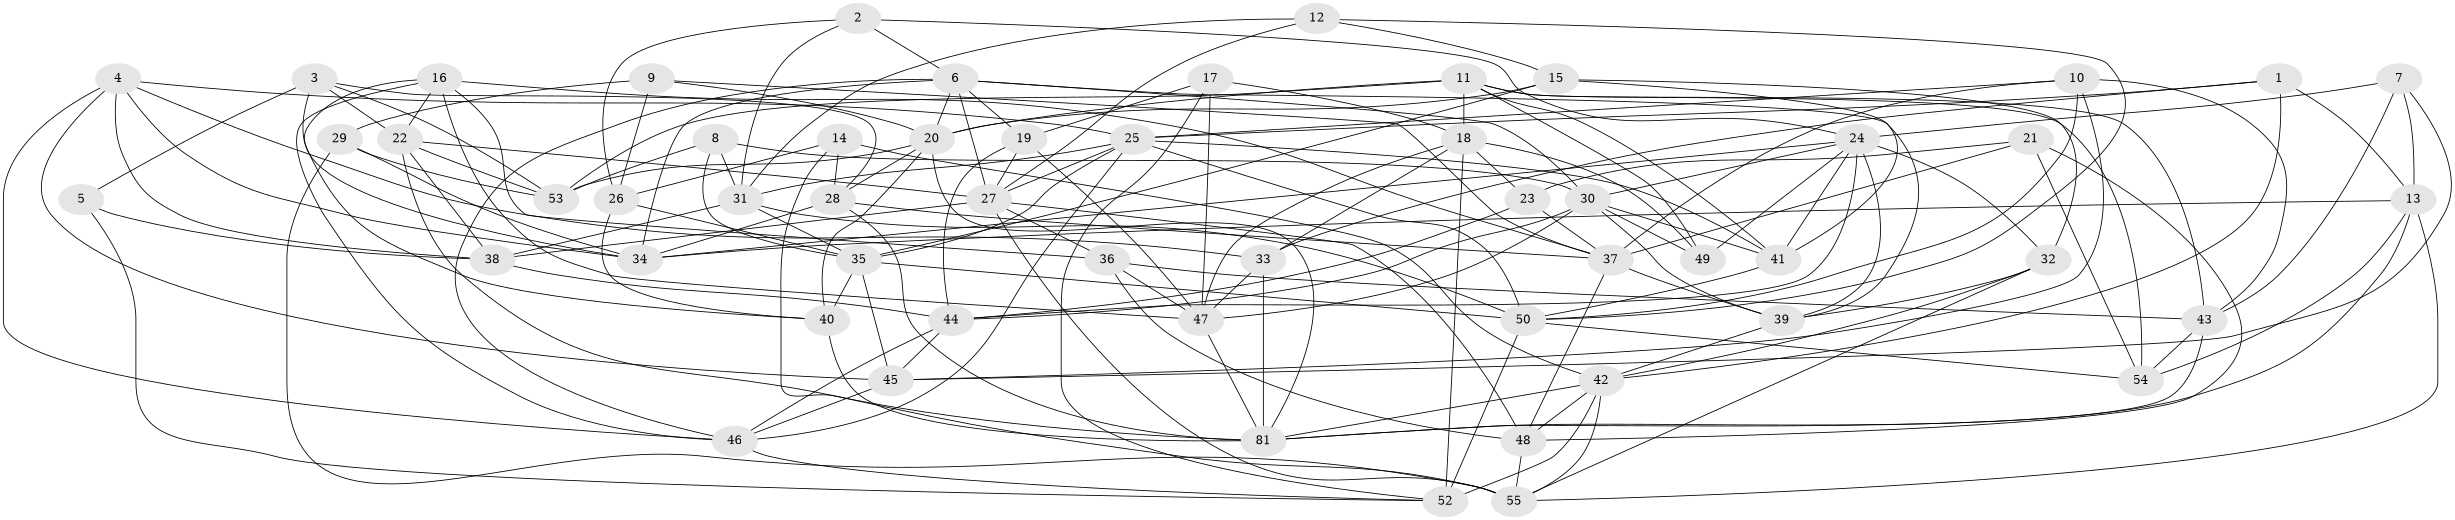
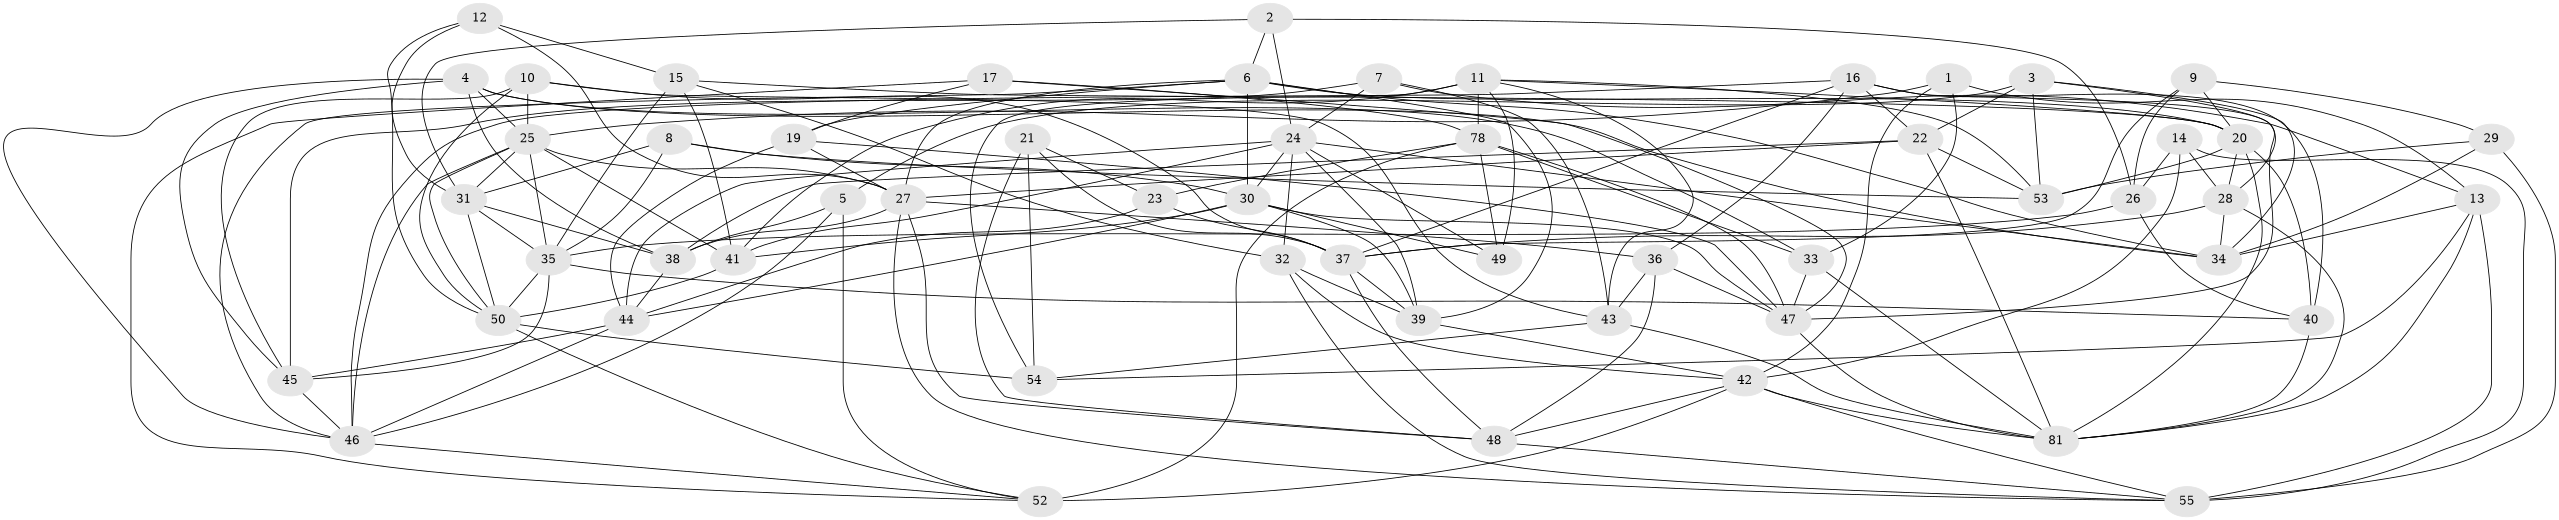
node "18": label "18" -> "78"
edge "5" -- "46": added
